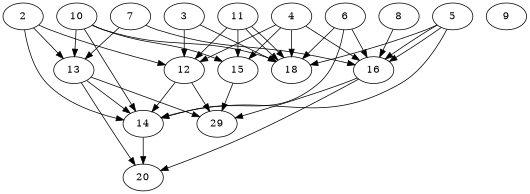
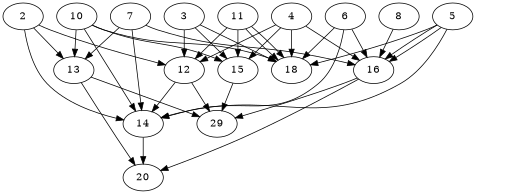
node "9": removed
edge "3" -> "15": added
edge "13" -> "14": now "7" -> "14"
